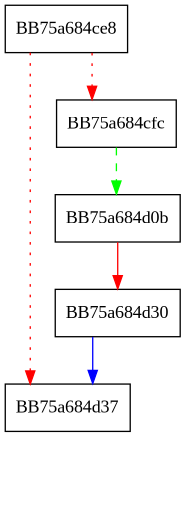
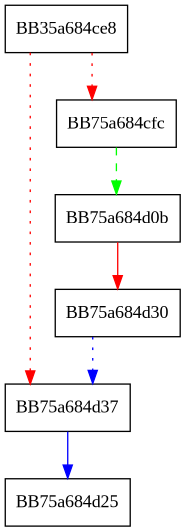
node "BB75a684ce8": label "BB75a684ce8" -> "BB35a684ce8"
edge "BB75a684d30" -> "BB75a684d37": style solid -> dotted
node "BB75a684d25": added
